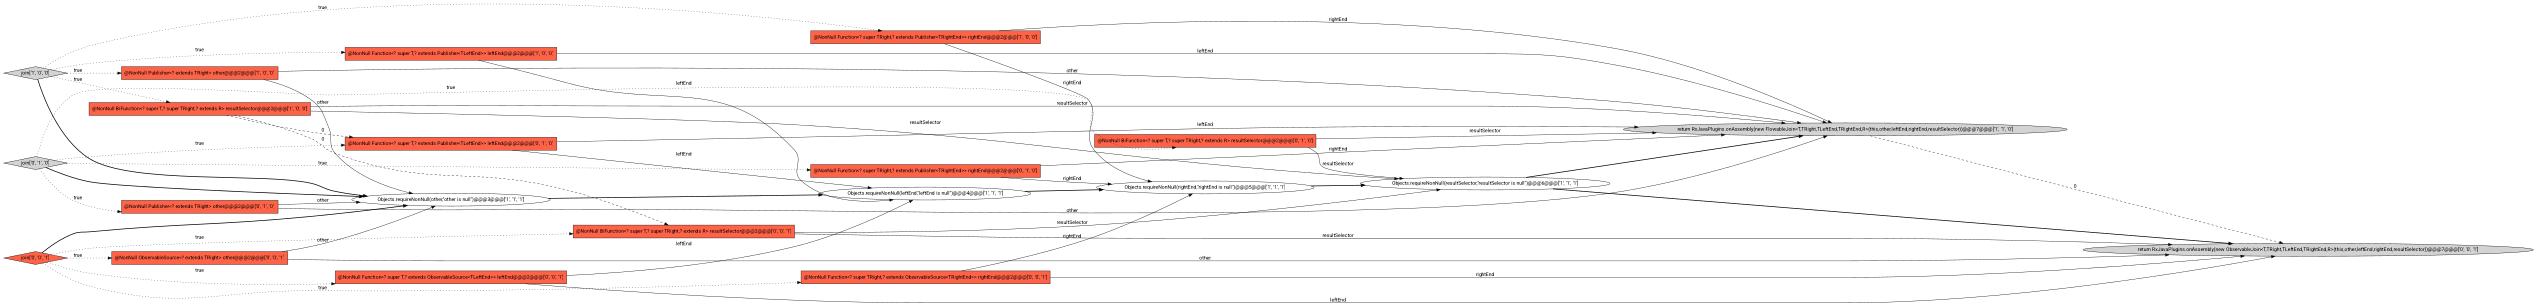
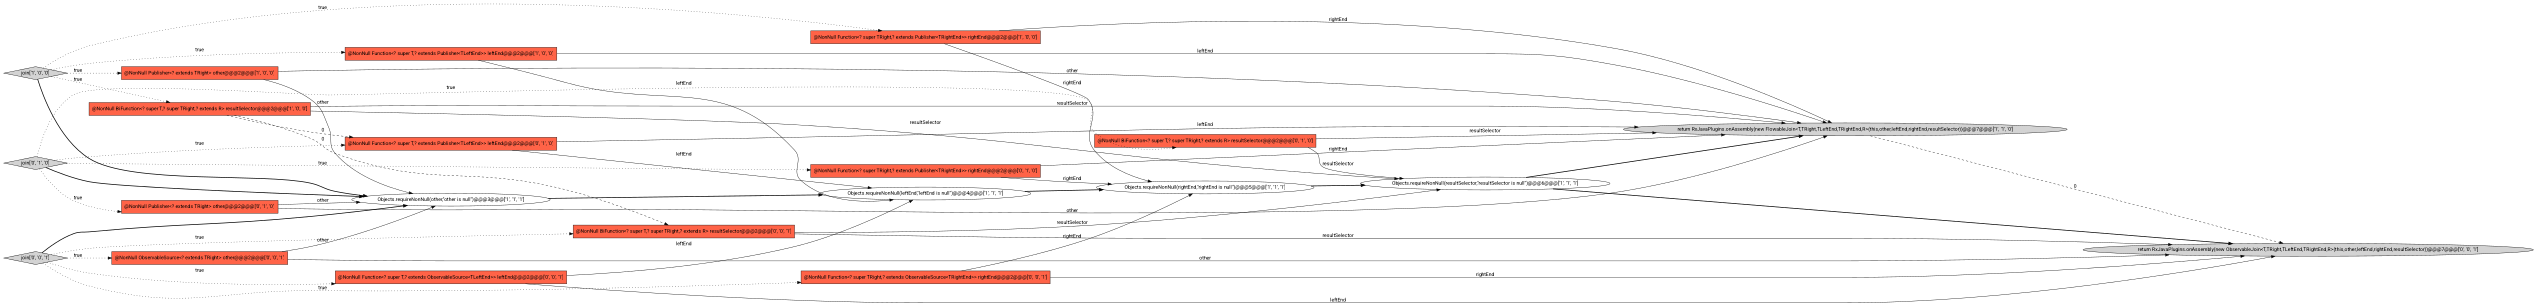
node "join['0', '0', '1']": fillcolor tomato -> lightgray
